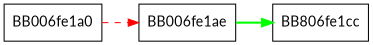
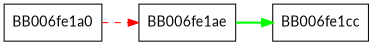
node "BB806fe1cc": label "BB806fe1cc" -> "BB006fe1cc"
